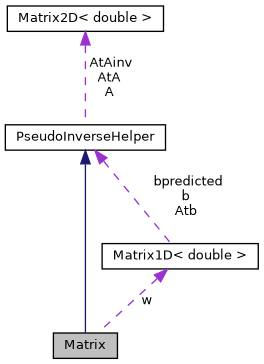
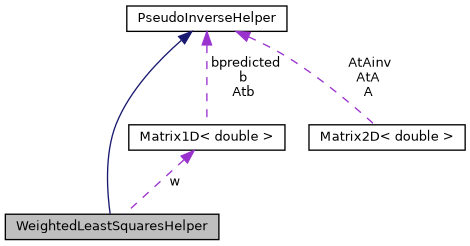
edge "PseudoInverseHelper" -> "Matrix2D< double >": reversed
node "Matrix": label "Matrix" -> "WeightedLeastSquaresHelper"
